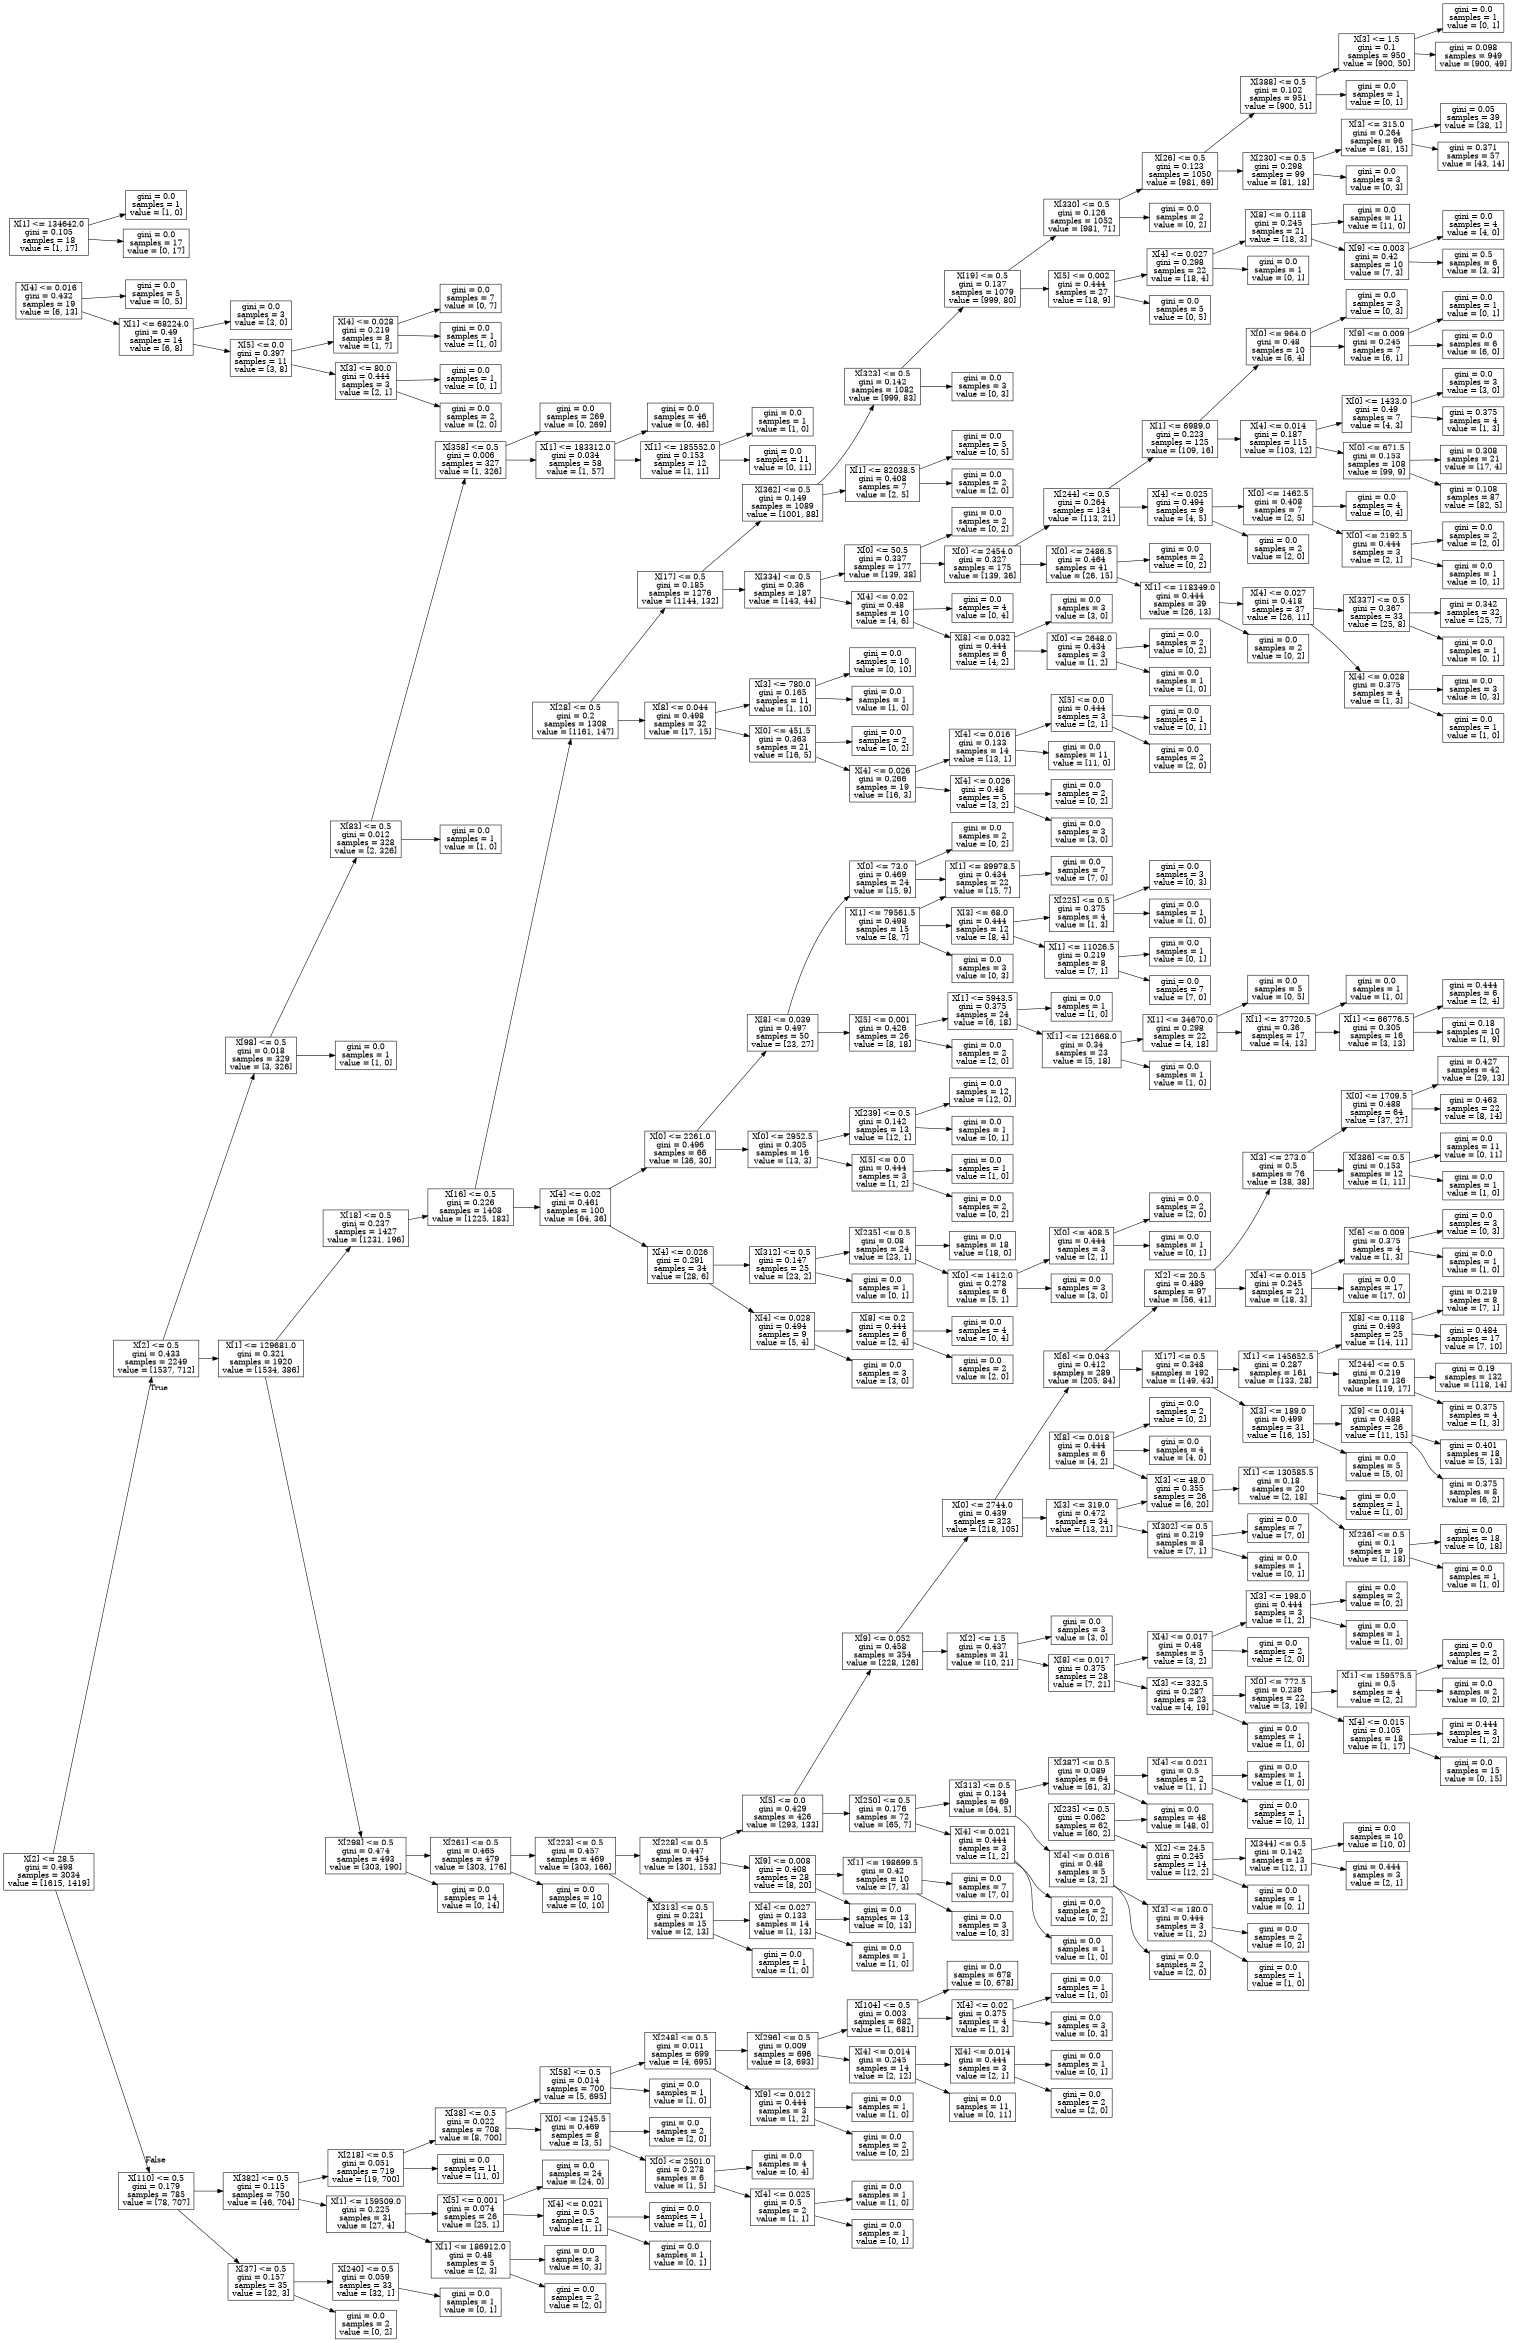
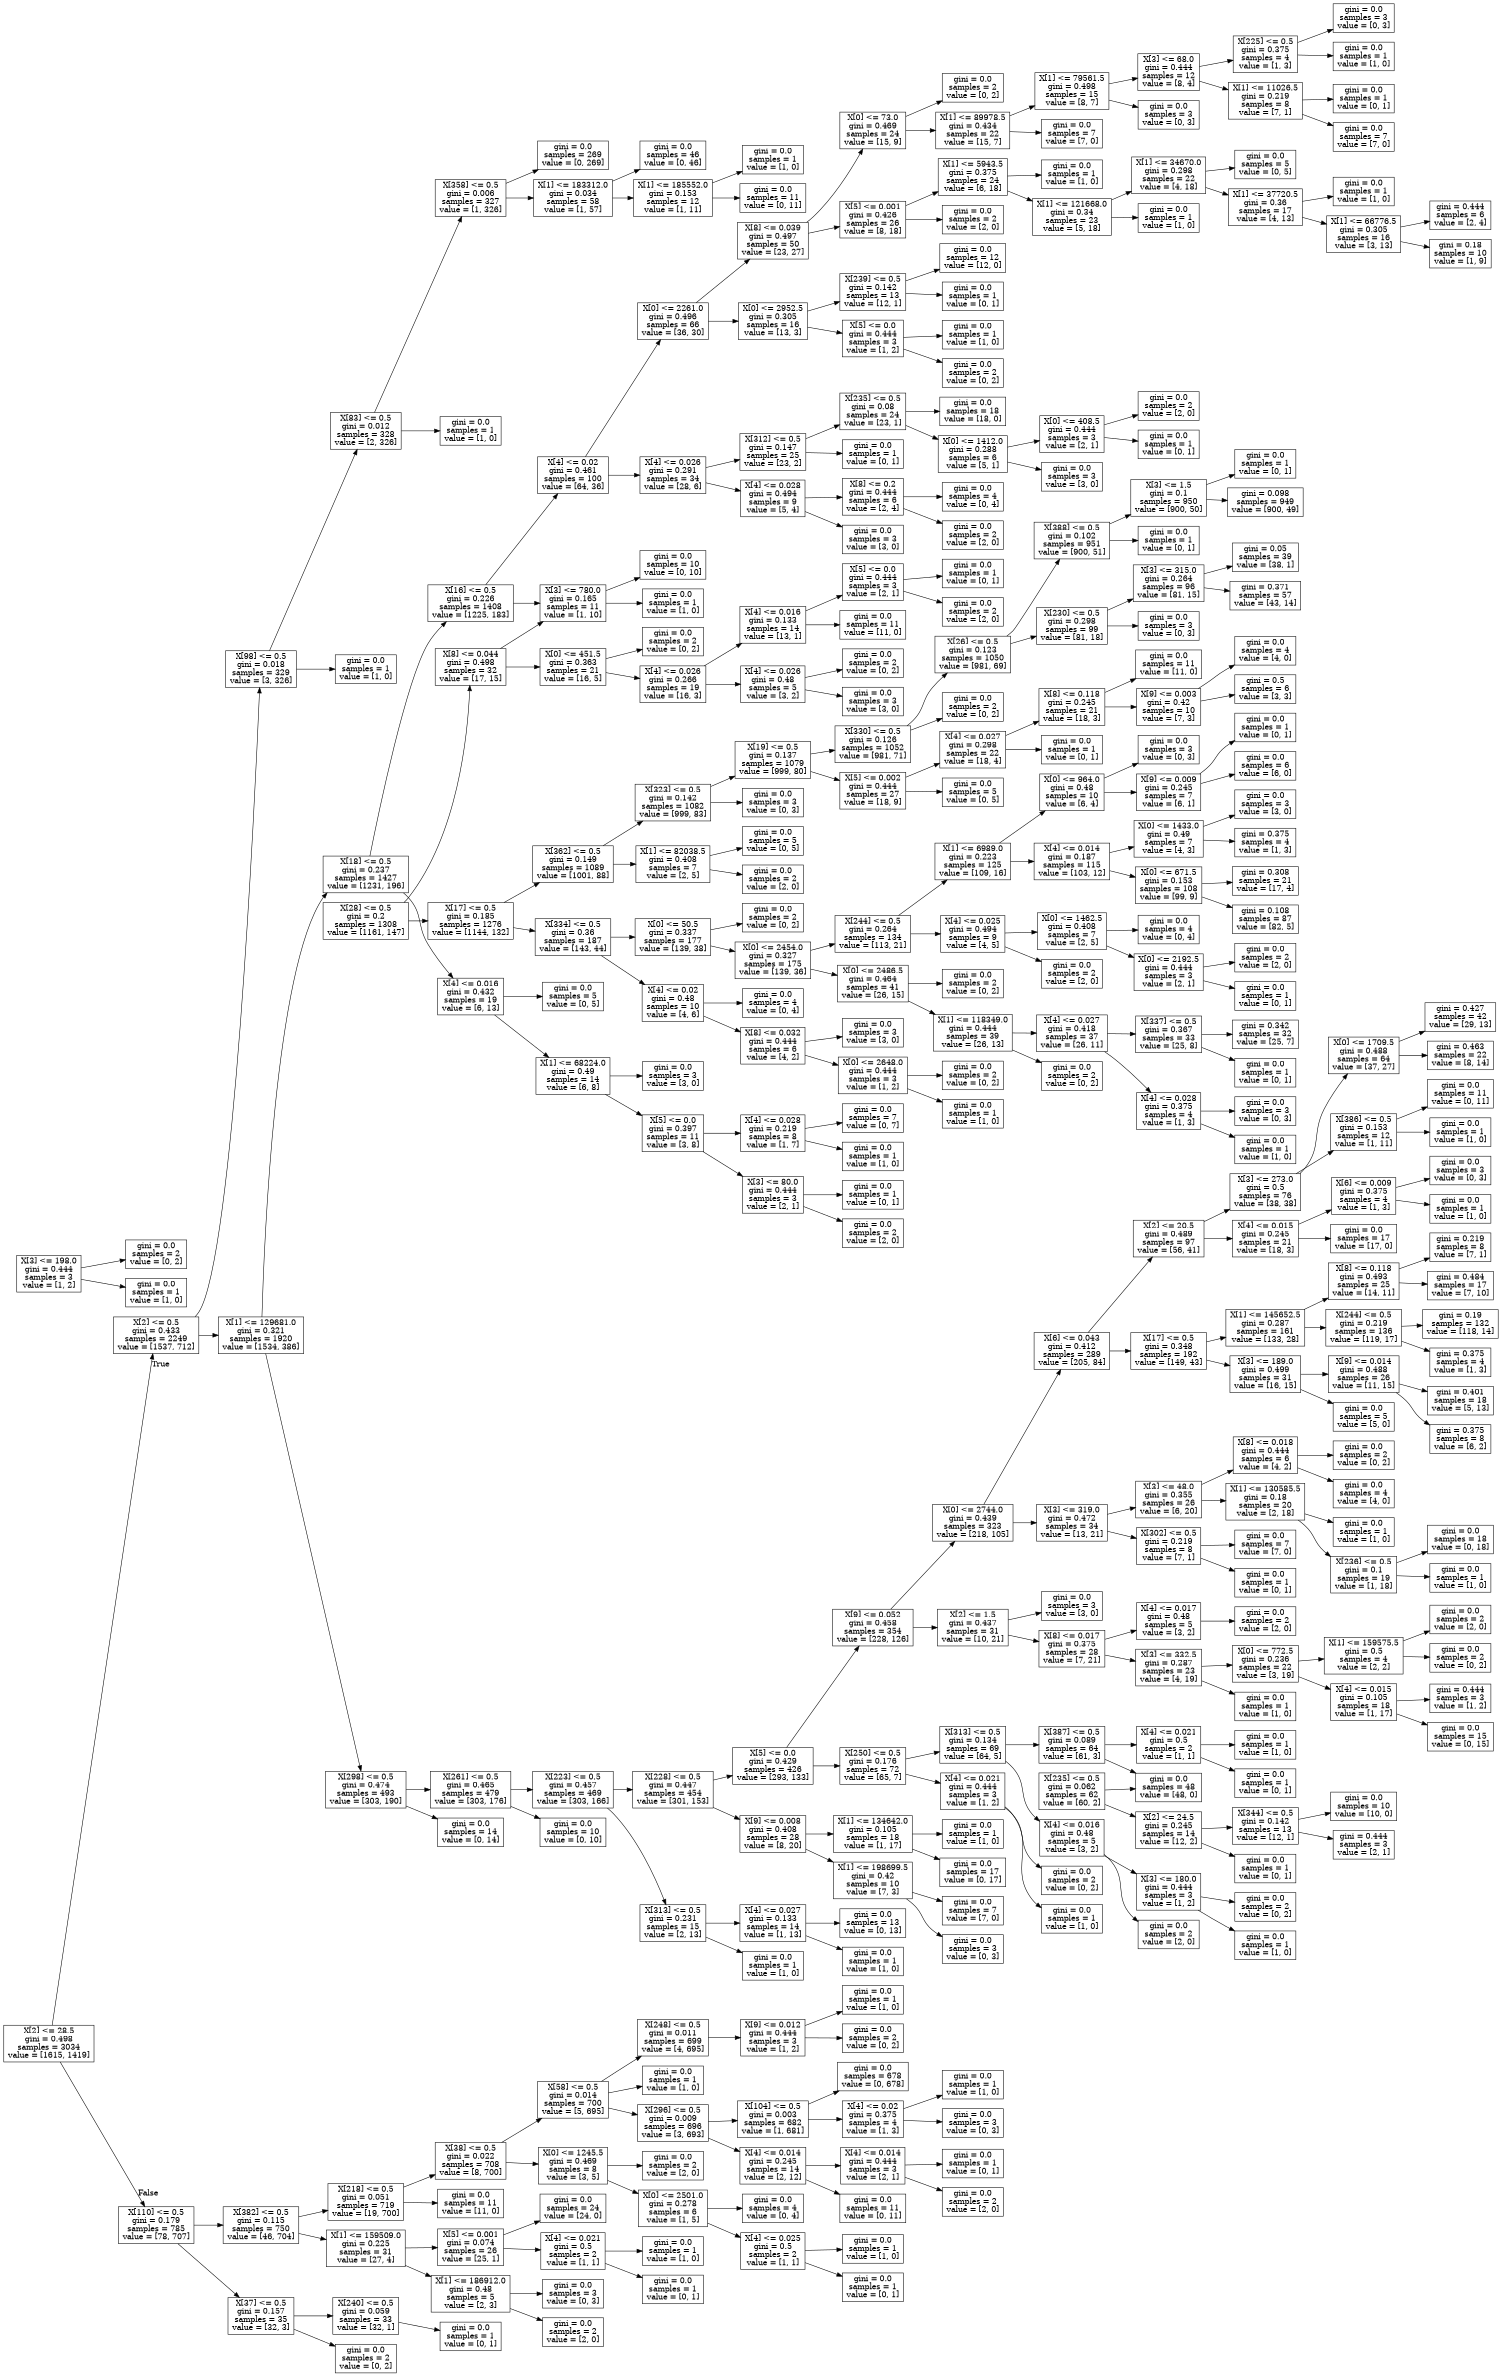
node "X[0] <= 2648.0 gini = 0.434 samples = 3 value = [1, 2]": label "X[0] <= 2648.0 gini = 0.434 samples = 3 value = [1, 2]" -> "X[0] <= 2648.0 gini = 0.444 samples = 3 value = [1, 2]"
edge "X[1] <= 79561.5 gini = 0.498 samples = 15 value = [8, 7]" -> "X[1] <= 89978.5 gini = 0.434 samples = 22 value = [15, 7]": reversed
edge "X[18] <= 0.5 gini = 0.237 samples = 1427 value = [1231, 196]" -> "X[4] <= 0.016 gini = 0.432 samples = 19 value = [6, 13]": added
edge "X[16] <= 0.5 gini = 0.226 samples = 1408 value = [1225, 183]" -> "X[28] <= 0.5 gini = 0.2 samples = 1308 value = [1161, 147]": now "X[16] <= 0.5 gini = 0.226 samples = 1408 value = [1225, 183]" -> "X[3] <= 780.0 gini = 0.165 samples = 11 value = [1, 10]"
node "X[0] <= 1412.0 gini = 0.278 samples = 6 value = [5, 1]": label "X[0] <= 1412.0 gini = 0.278 samples = 6 value = [5, 1]" -> "X[0] <= 1412.0 gini = 0.288 samples = 6 value = [5, 1]"
edge "X[8] <= 0.018 gini = 0.444 samples = 6 value = [4, 2]" -> "X[3] <= 48.0 gini = 0.355 samples = 26 value = [6, 20]": reversed
edge "X[4] <= 0.017 gini = 0.48 samples = 5 value = [3, 2]" -> "X[3] <= 198.0 gini = 0.444 samples = 3 value = [1, 2]": removed
edge "X[9] <= 0.008 gini = 0.408 samples = 28 value = [8, 20]" -> "gini = 0.0 samples = 13 value = [0, 13]": now "X[9] <= 0.008 gini = 0.408 samples = 28 value = [8, 20]" -> "X[1] <= 134642.0 gini = 0.105 samples = 18 value = [1, 17]"
edge "X[248] <= 0.5 gini = 0.011 samples = 699 value = [4, 695]" -> "X[296] <= 0.5 gini = 0.009 samples = 696 value = [3, 693]": now "X[58] <= 0.5 gini = 0.014 samples = 700 value = [5, 695]" -> "X[296] <= 0.5 gini = 0.009 samples = 696 value = [3, 693]"
